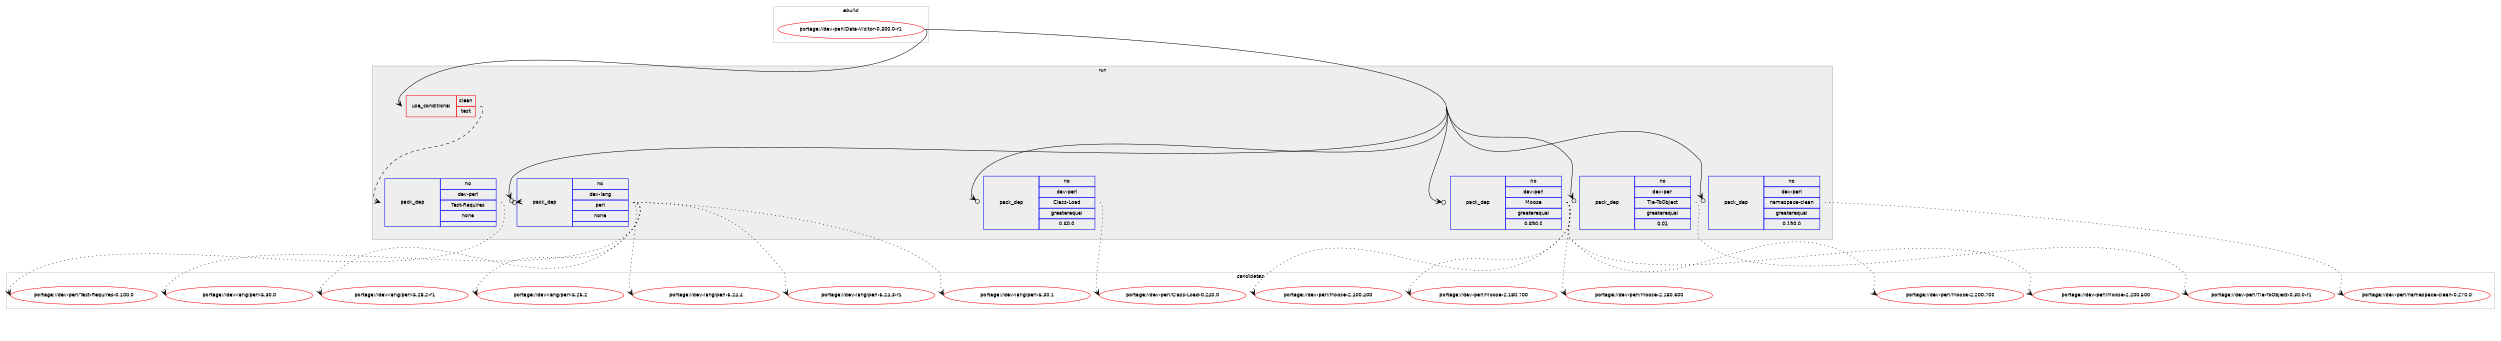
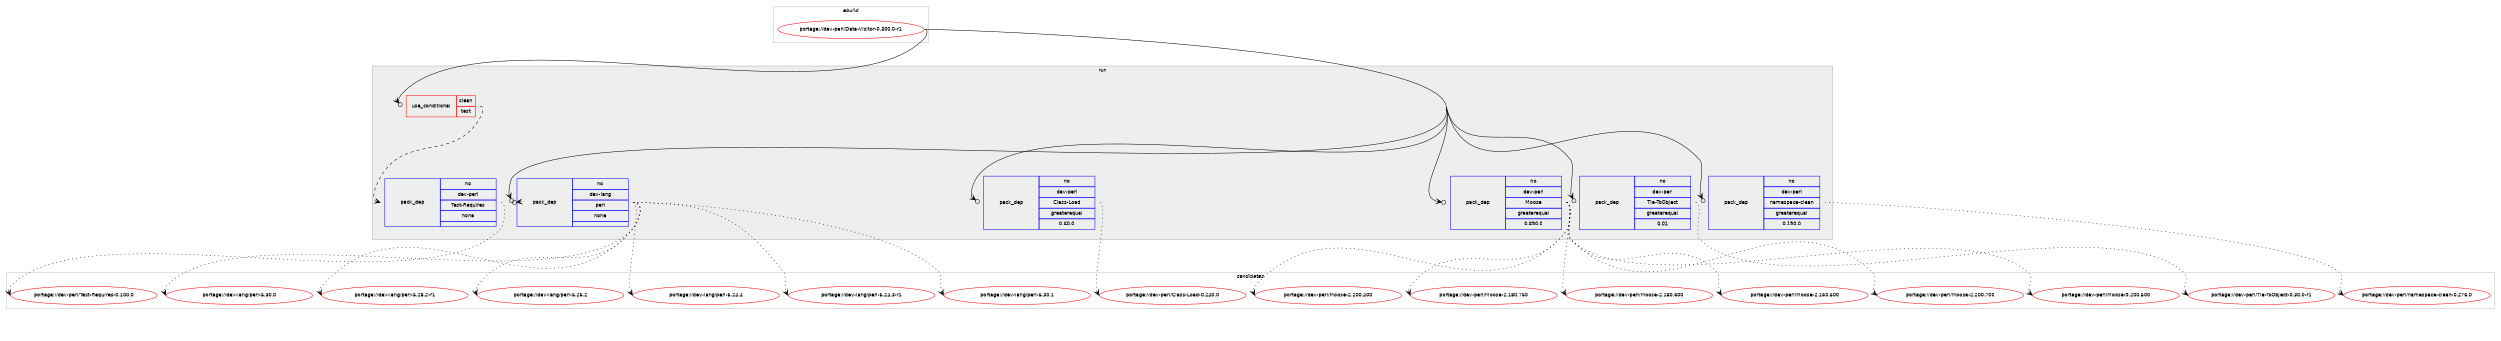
edge "portage://dev-perl/Data-Visitor-0.300.0-r1" -> "use_conditional": arrowhead vee -> odotvee
node "portage://dev-perl/Moose-2.400.400": label "portage://dev-perl/Moose-2.400.400" -> "portage://dev-perl/Moose-2.200.400"
node "portage://dev-perl/Moose-2.180.700": label "portage://dev-perl/Moose-2.180.700" -> "portage://dev-perl/Moose-2.180.760"
node "portage://dev-perl/Moose-2.160.500": added
node "portage://dev-perl/Moose-2.200.500": label "portage://dev-perl/Moose-2.200.500" -> "portage://dev-perl/Moose-9.200.500"
node "portage://dev-perl/namespace-clean-0.270.0": label "portage://dev-perl/namespace-clean-0.270.0" -> "portage://dev-perl/namespace-clean-0.276.0"
